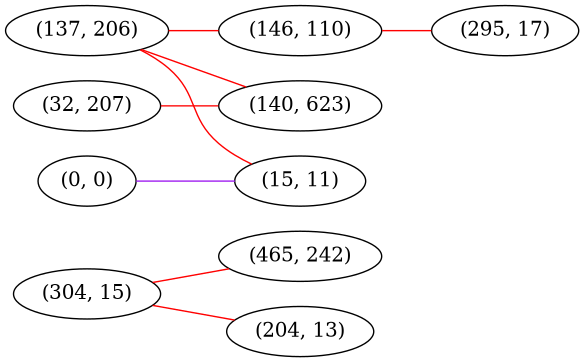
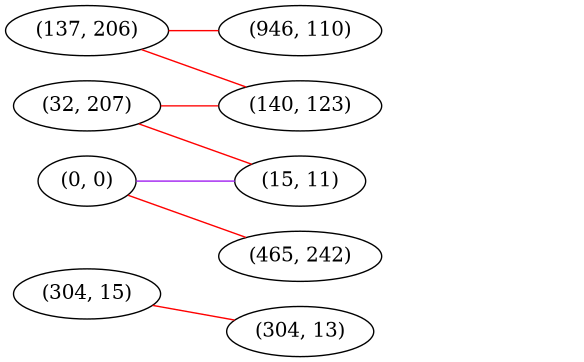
node "(146, 110)": label "(146, 110)" -> "(946, 110)"
node "(295, 17)": removed
node "(140, 623)": label "(140, 623)" -> "(140, 123)"
edge "(137, 206)" -- "(15, 11)": now "(32, 207)" -- "(15, 11)"
edge "(465, 242)" -- "(304, 15)": now "(465, 242)" -- "(0, 0)"
node "(204, 13)": label "(204, 13)" -> "(304, 13)"
